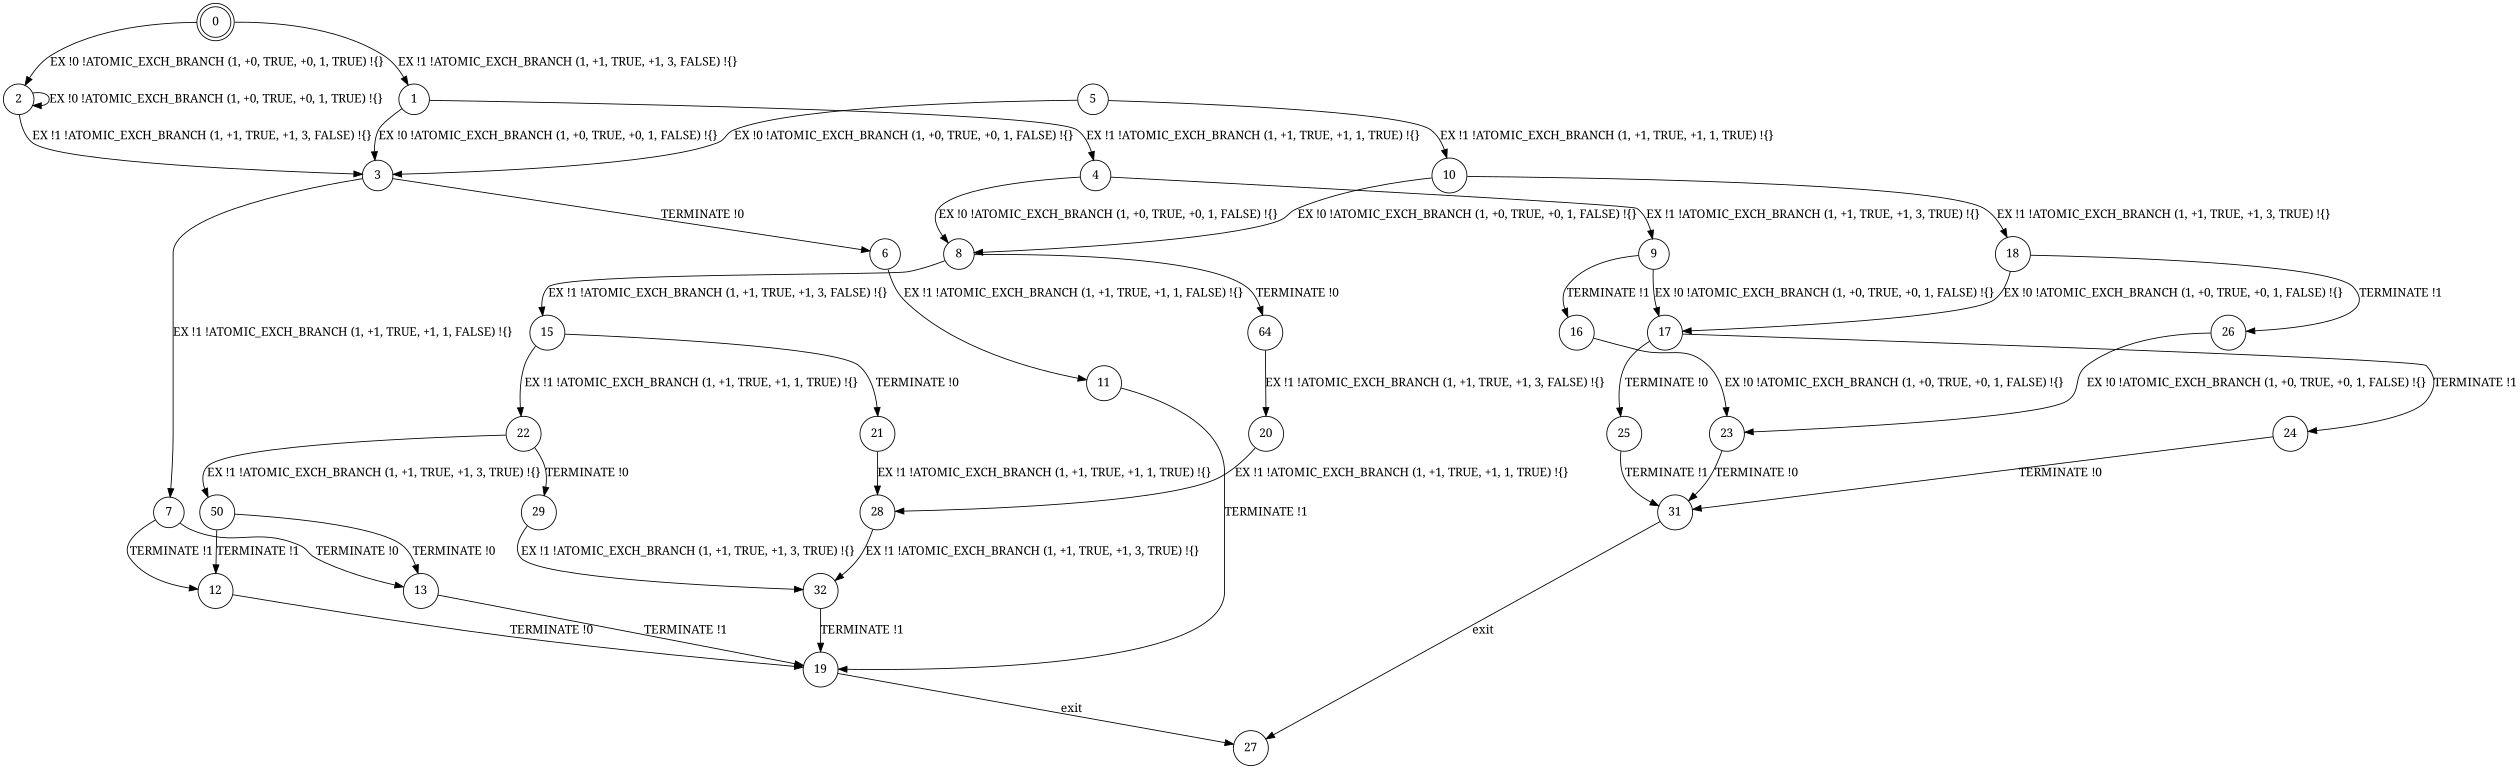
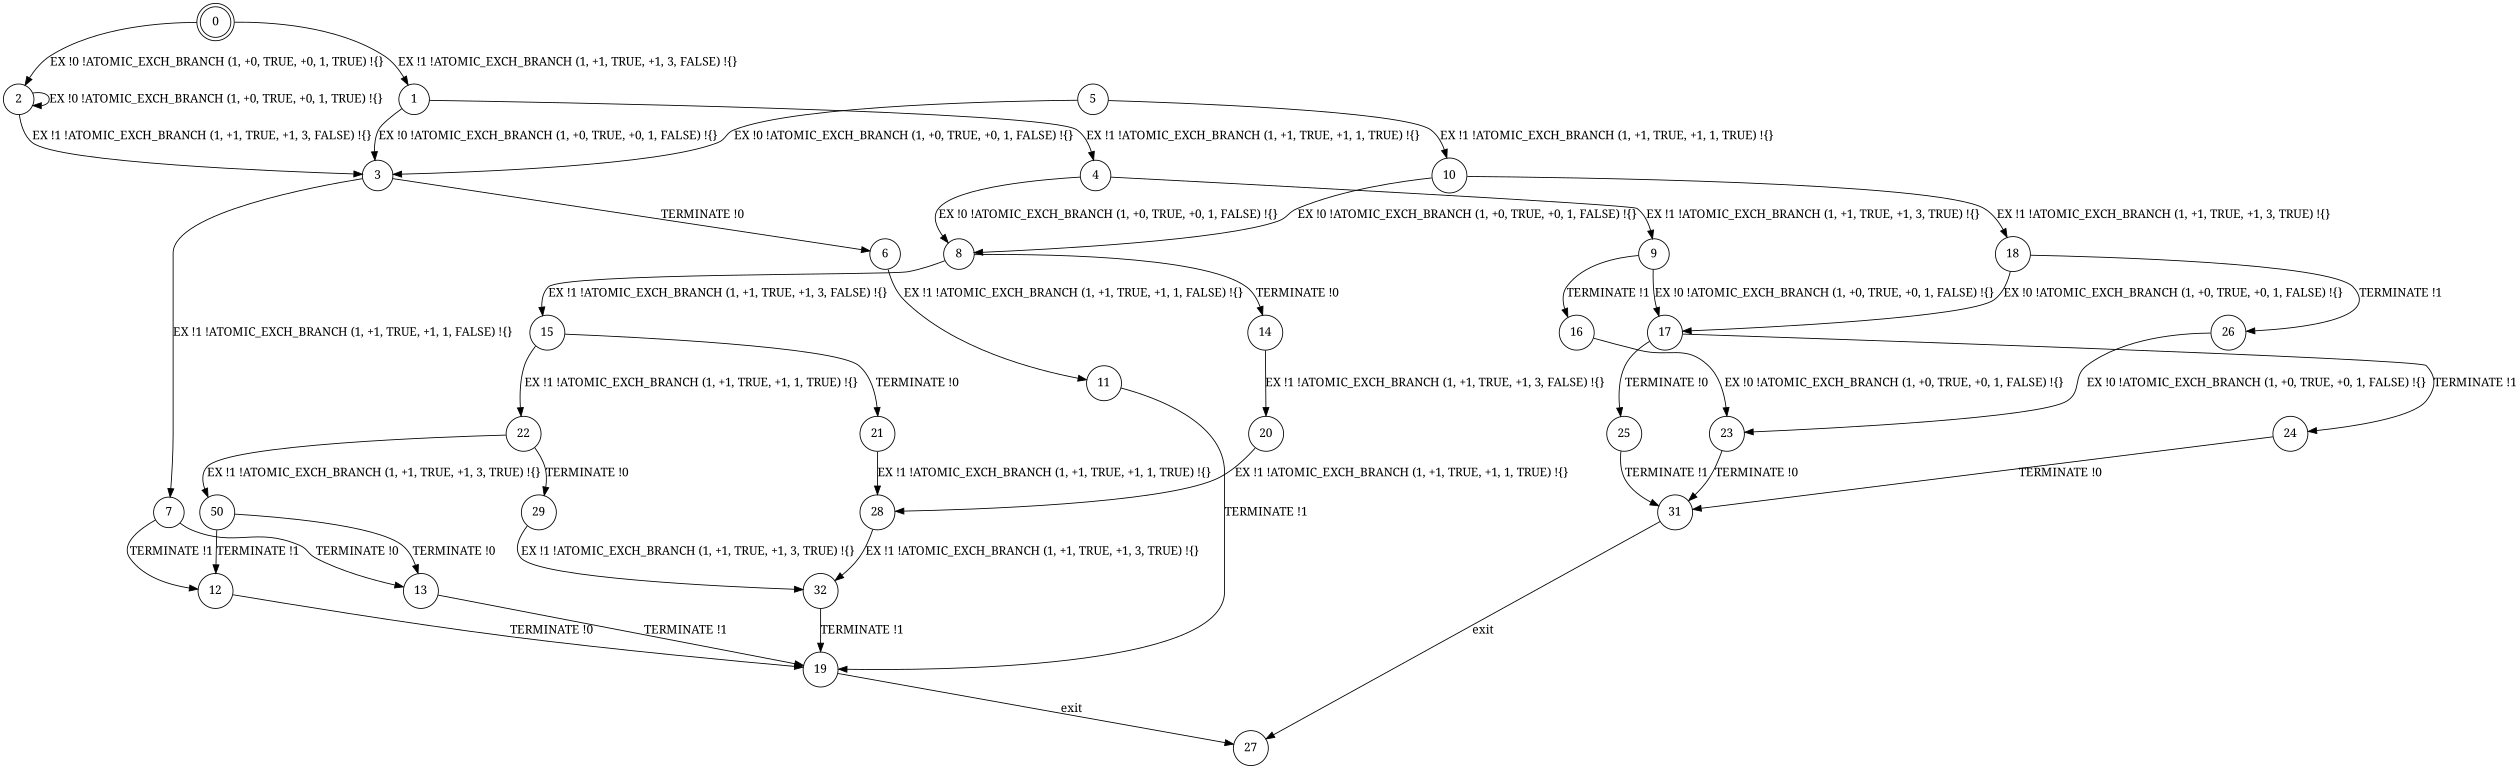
node "64": label "64" -> "14"
